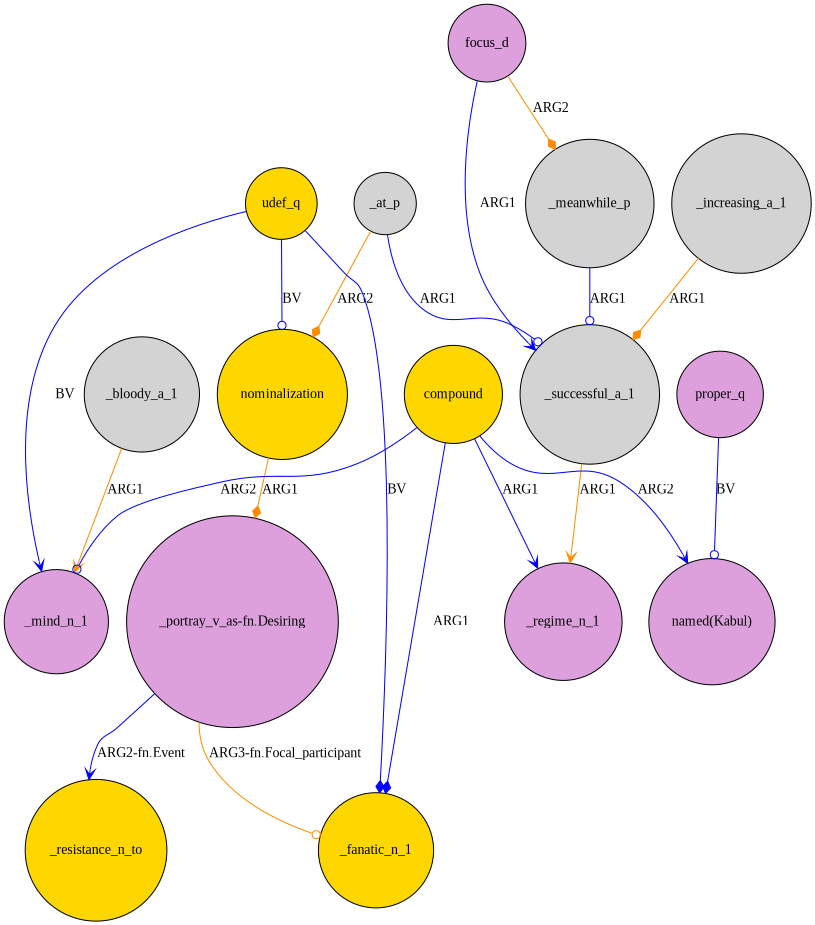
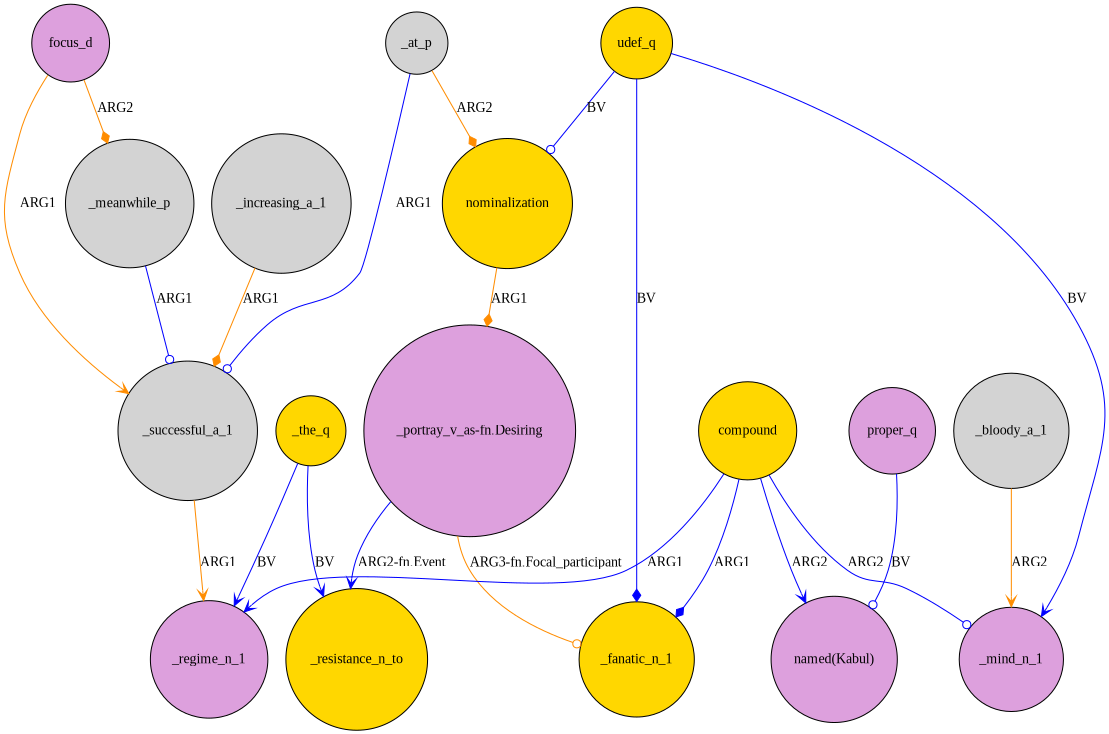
edge "focus_d" -> "_successful_a_1": color blue -> darkorange
node "_the_q": added
edge "_bloody_a_1" -> "_mind_n_1": label "ARG1" -> "ARG2"
